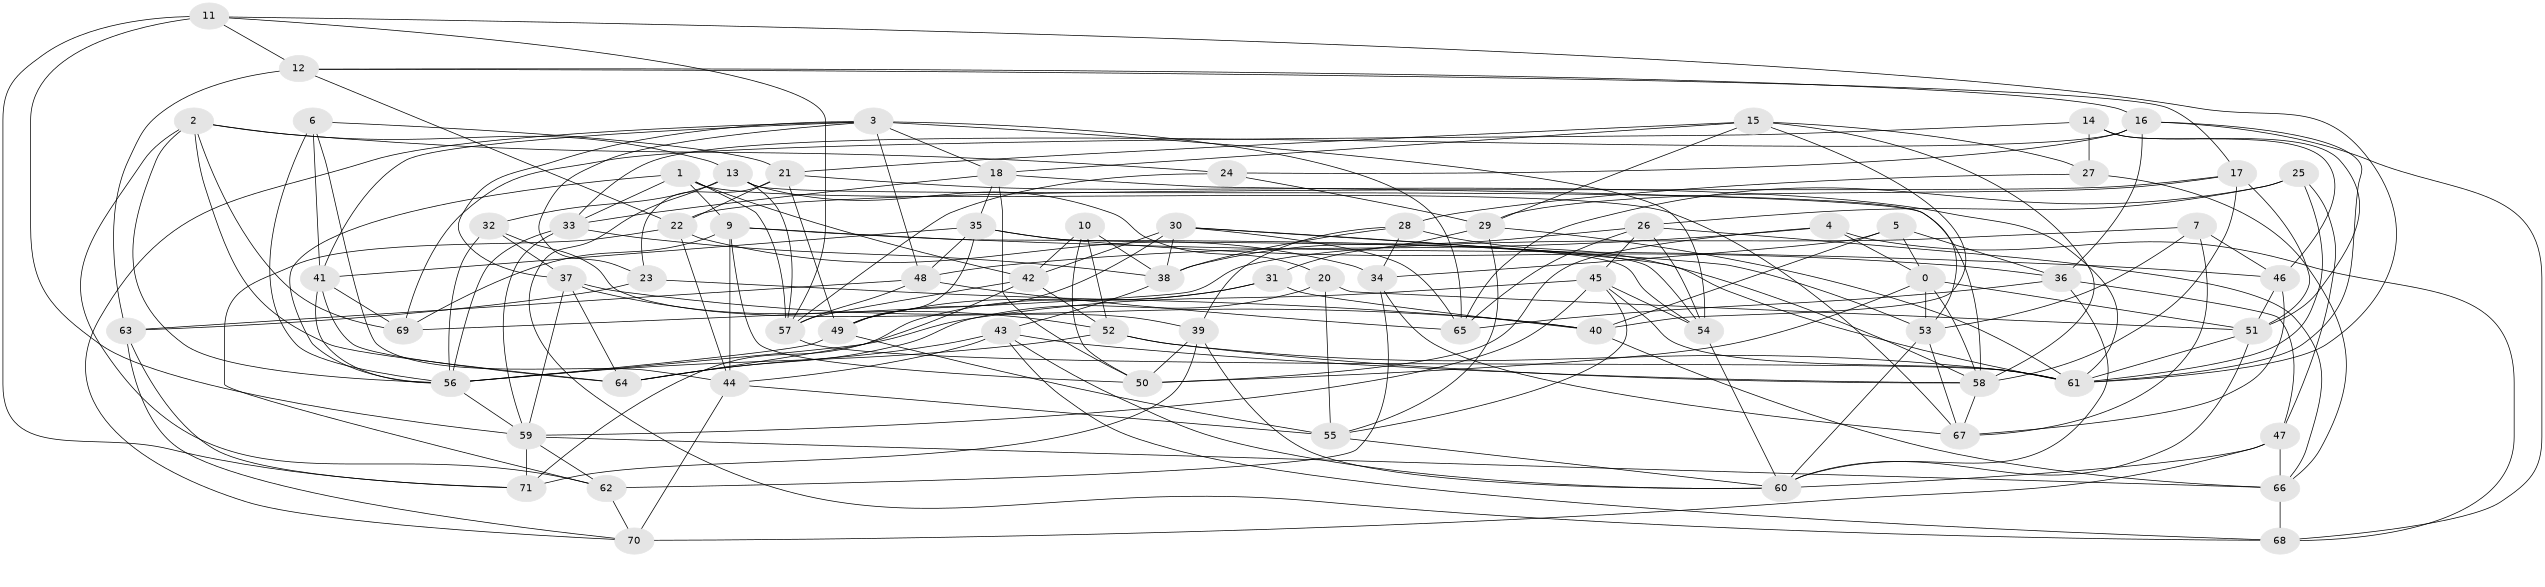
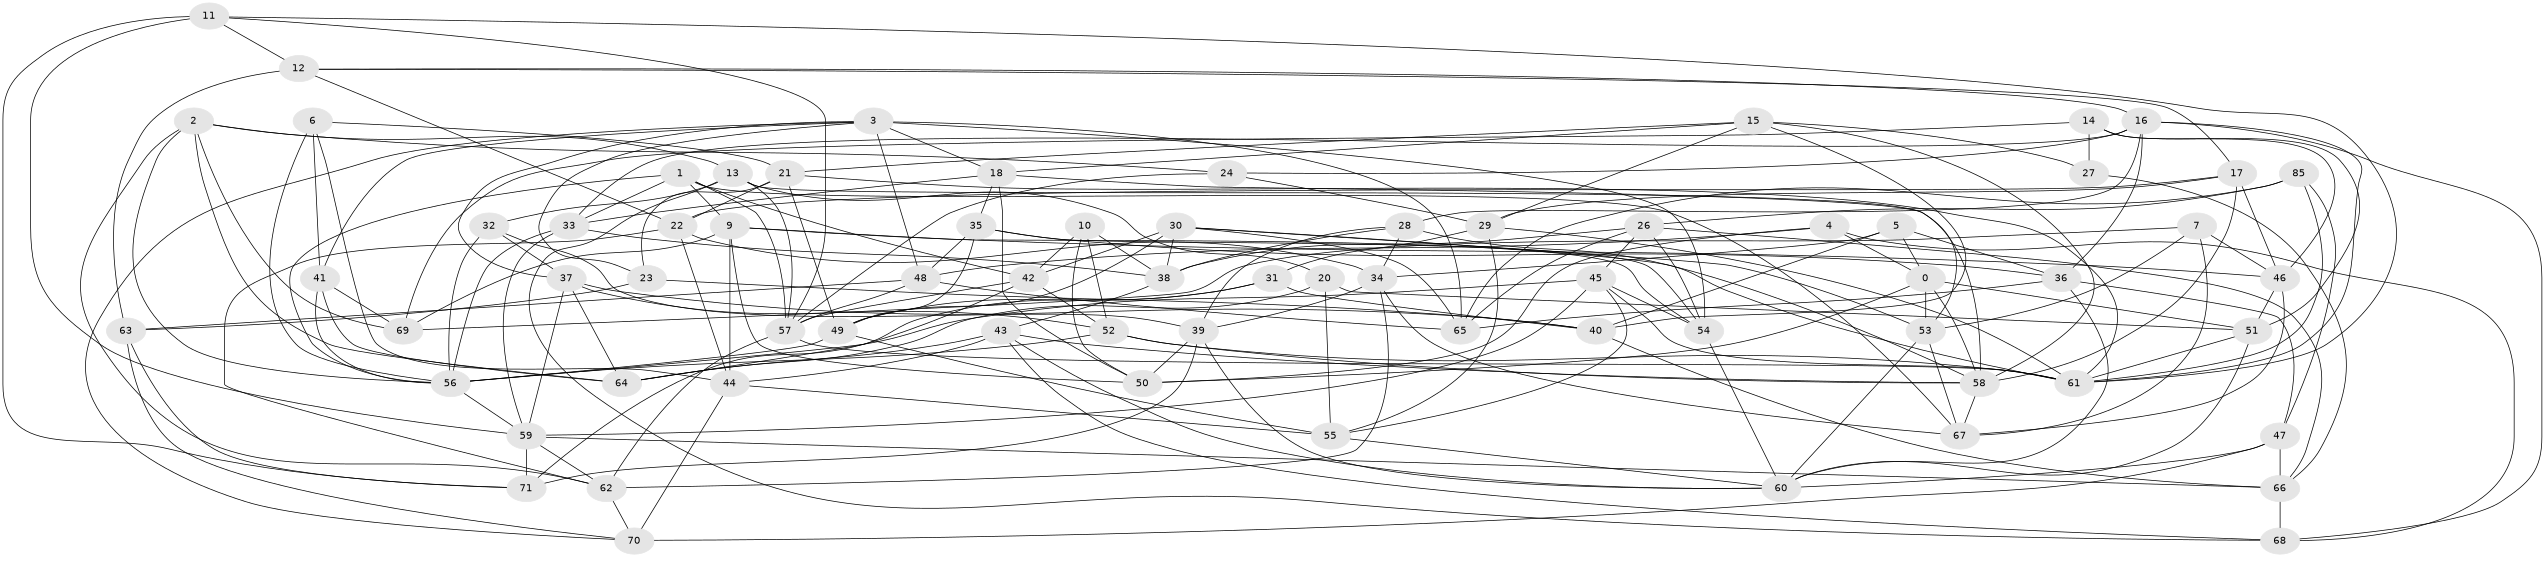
node "25": label "25" -> "85"
edge "27" -- "28": now "16" -- "28"
edge "17" -- "51": now "17" -- "46"
edge "35" -- "41": removed
edge "34" -- "39": added
edge "57" -- "62": added
